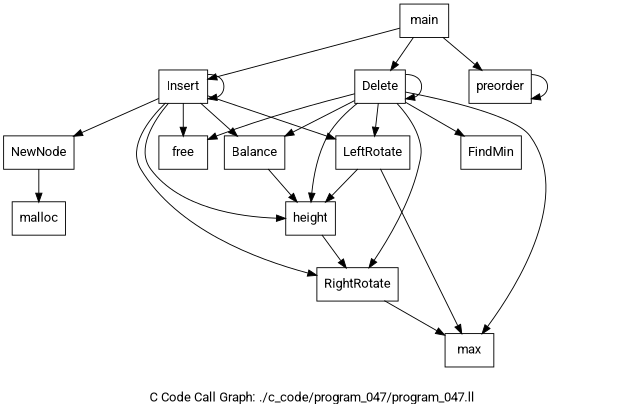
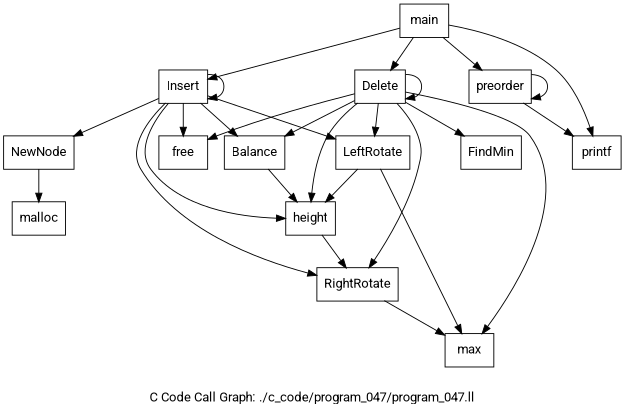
node "printf": added
